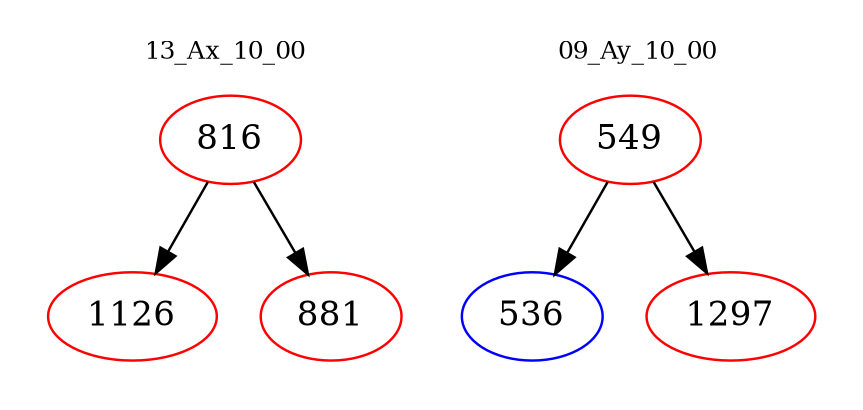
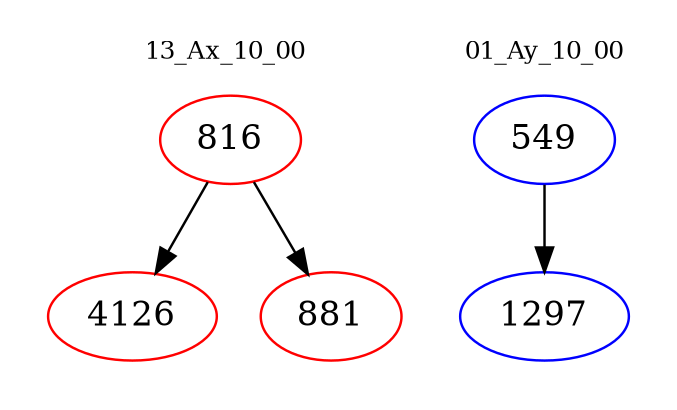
cluster "09_Ay_10_00": label "09_Ay_10_00" -> "01_Ay_10_00"
node "549": color red -> blue
node "1126": label "1126" -> "4126"
node "536": removed
node "1297": color red -> blue
